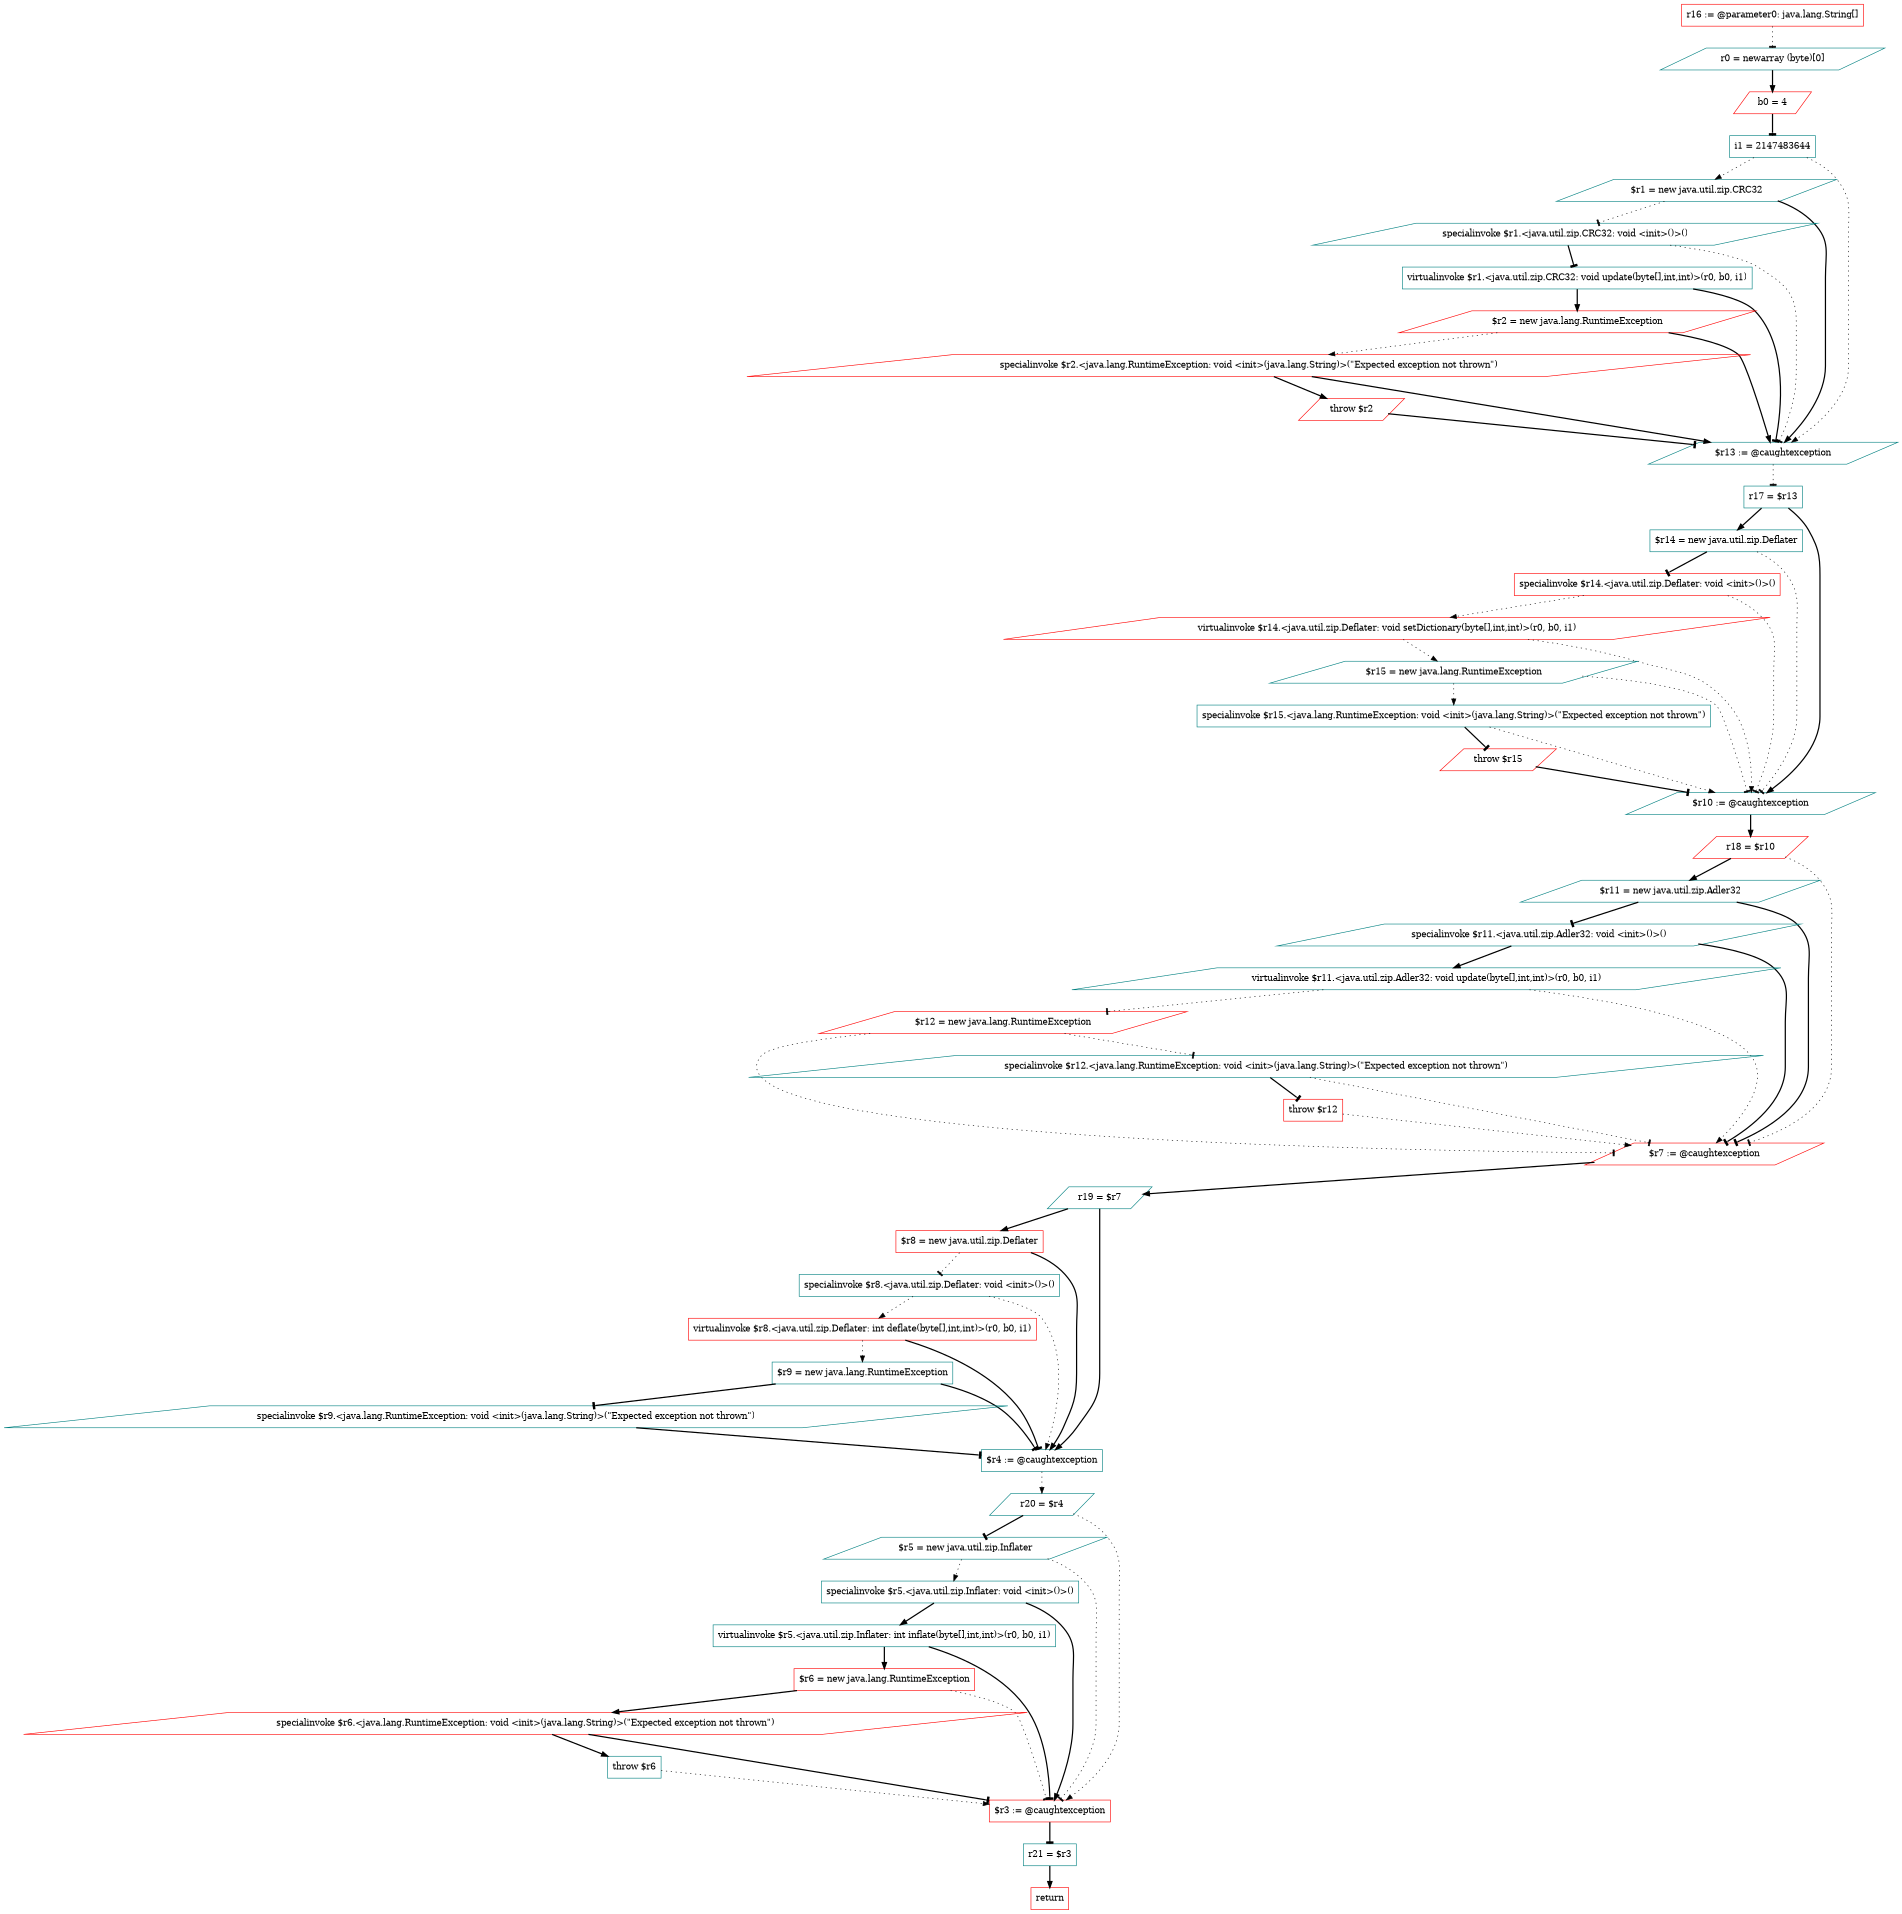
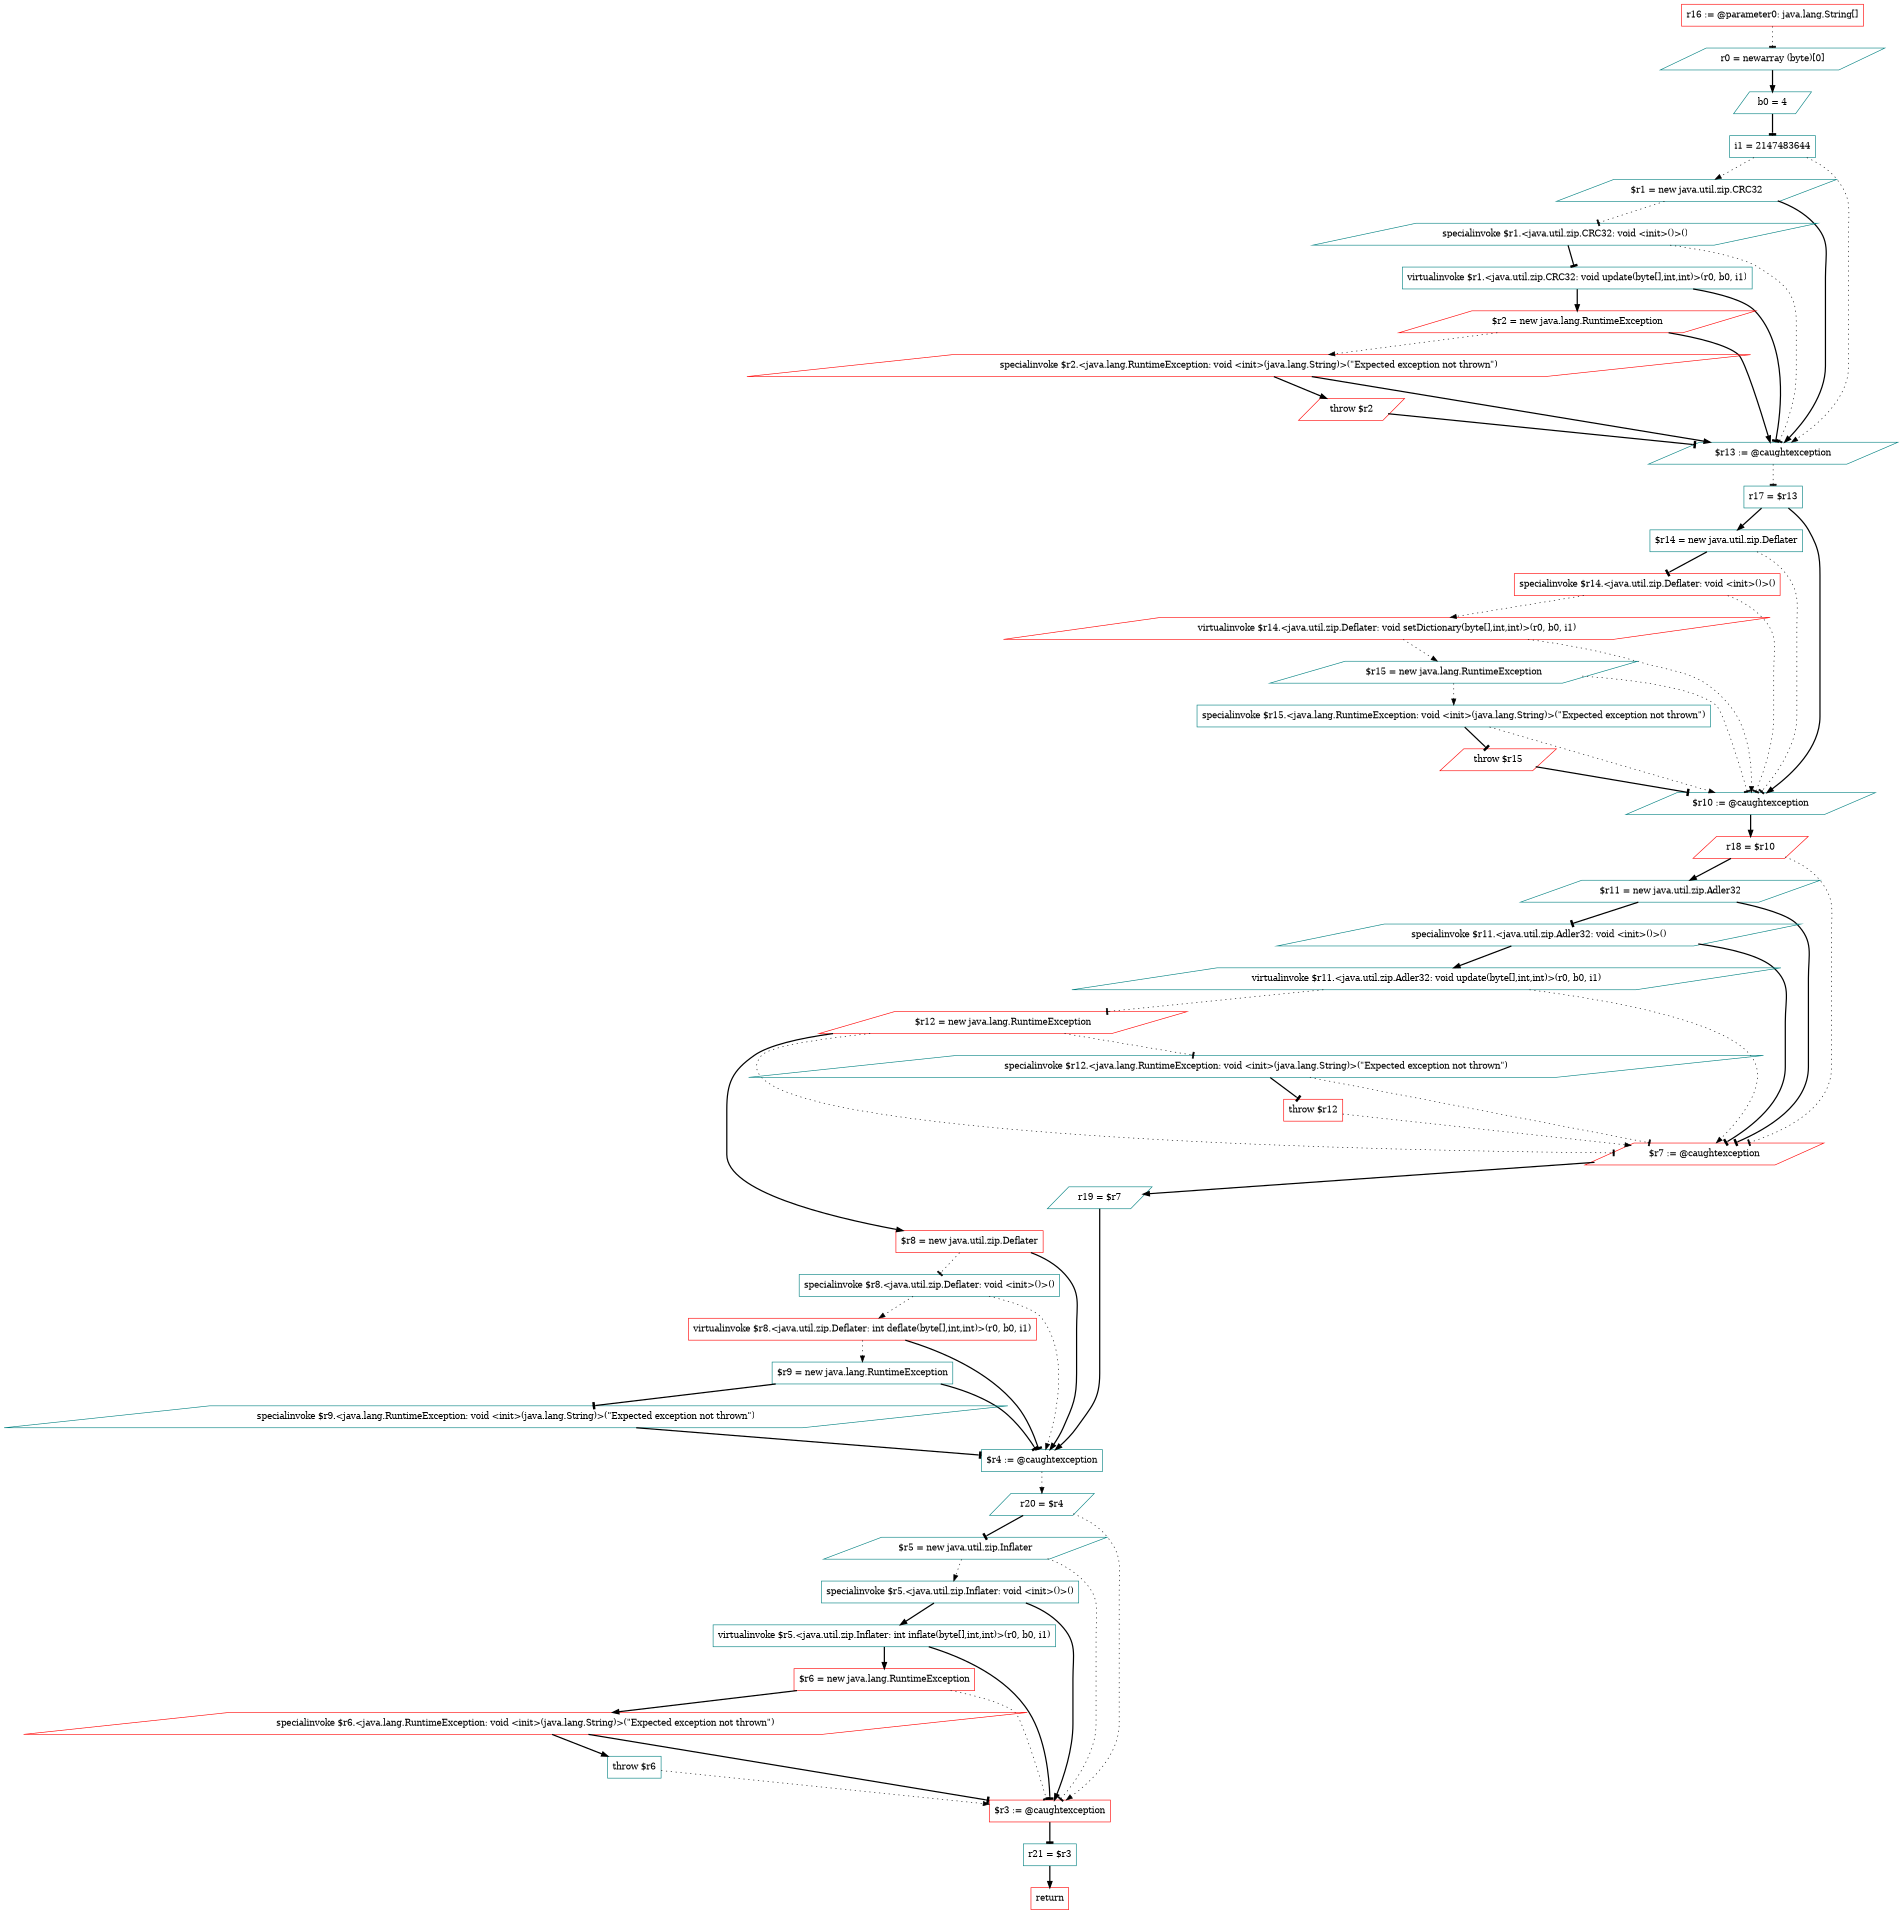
node "b0 = 4": color red -> teal
edge "r19 = $r7" -> "$r8 = new java.util.zip.Deflater": now "$r12 = new java.lang.RuntimeException" -> "$r8 = new java.util.zip.Deflater"
